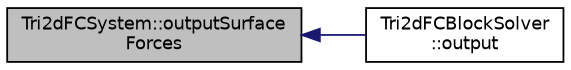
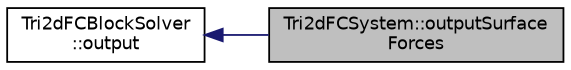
edge "Tri2dFCBlockSolver ::output" -> "Tri2dFCSystem::outputSurface Forces": reversed
